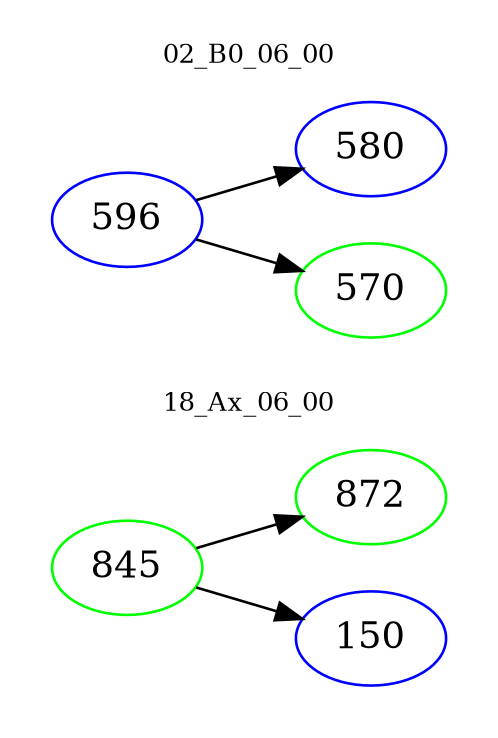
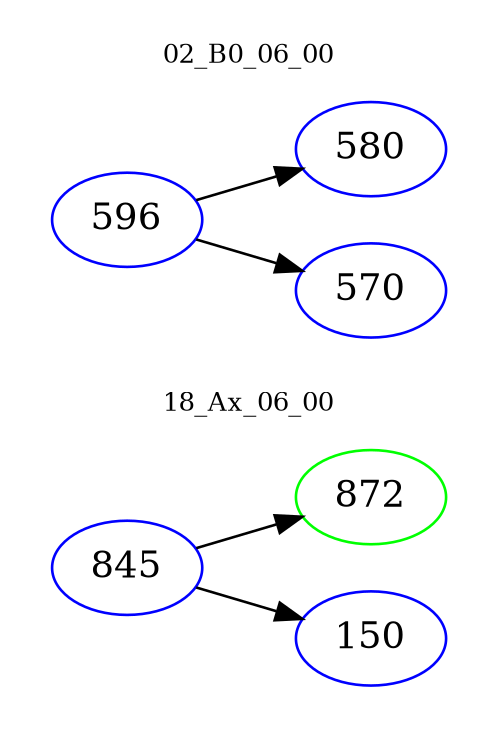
node "570": color green -> blue
node "845": color green -> blue
